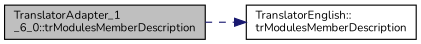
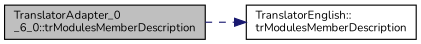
node "TranslatorAdapter_1 _6_0::trModulesMemberDescription": label "TranslatorAdapter_1 _6_0::trModulesMemberDescription" -> "TranslatorAdapter_0 _6_0::trModulesMemberDescription"
